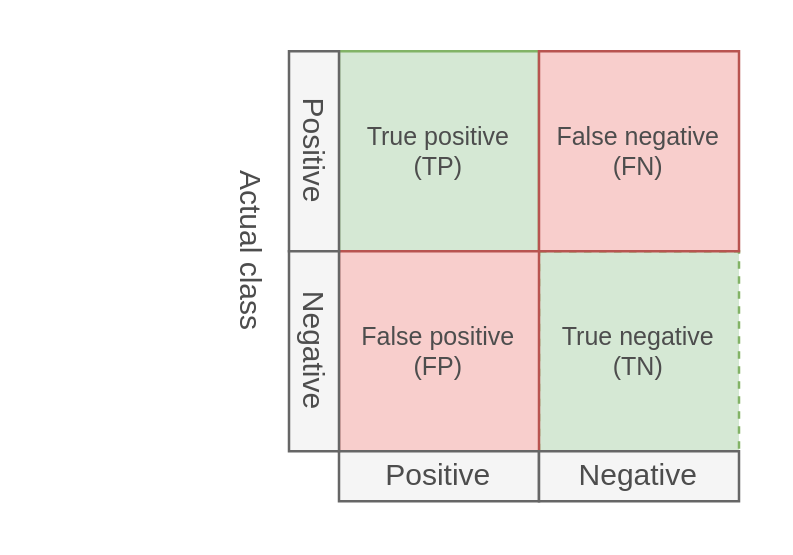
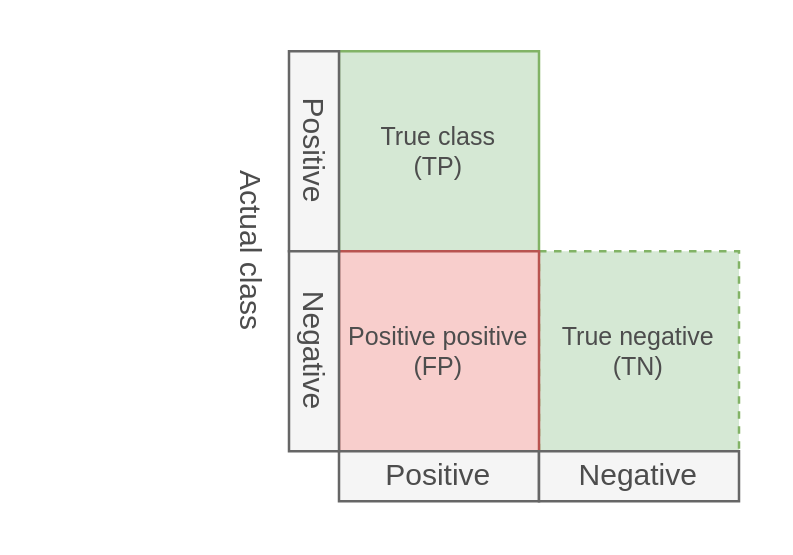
node "True positive(TP)": label "True positive(TP)" -> "True class(TP)"
node "False negative(FN)": removed
node "False positive (FP)": label "False positive (FP)" -> "Positive positive (FP)"
